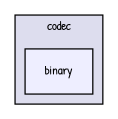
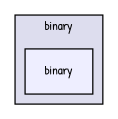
cluster "codec": label "codec" -> "binary"
